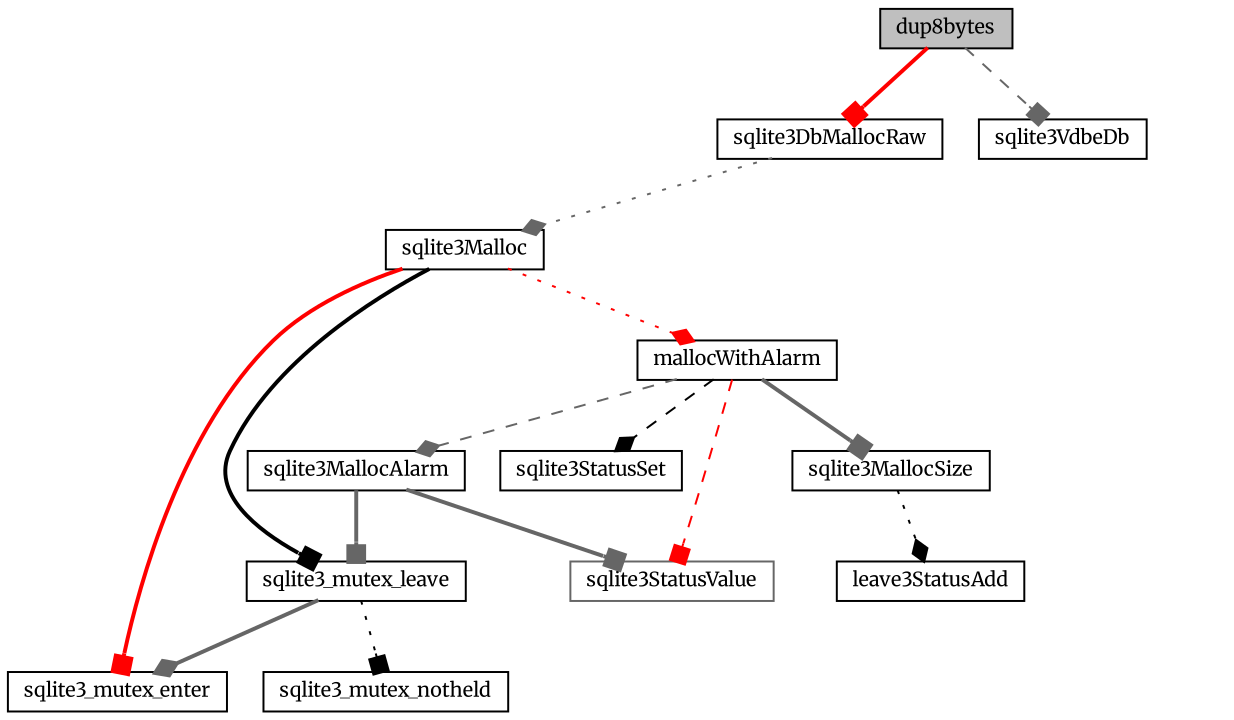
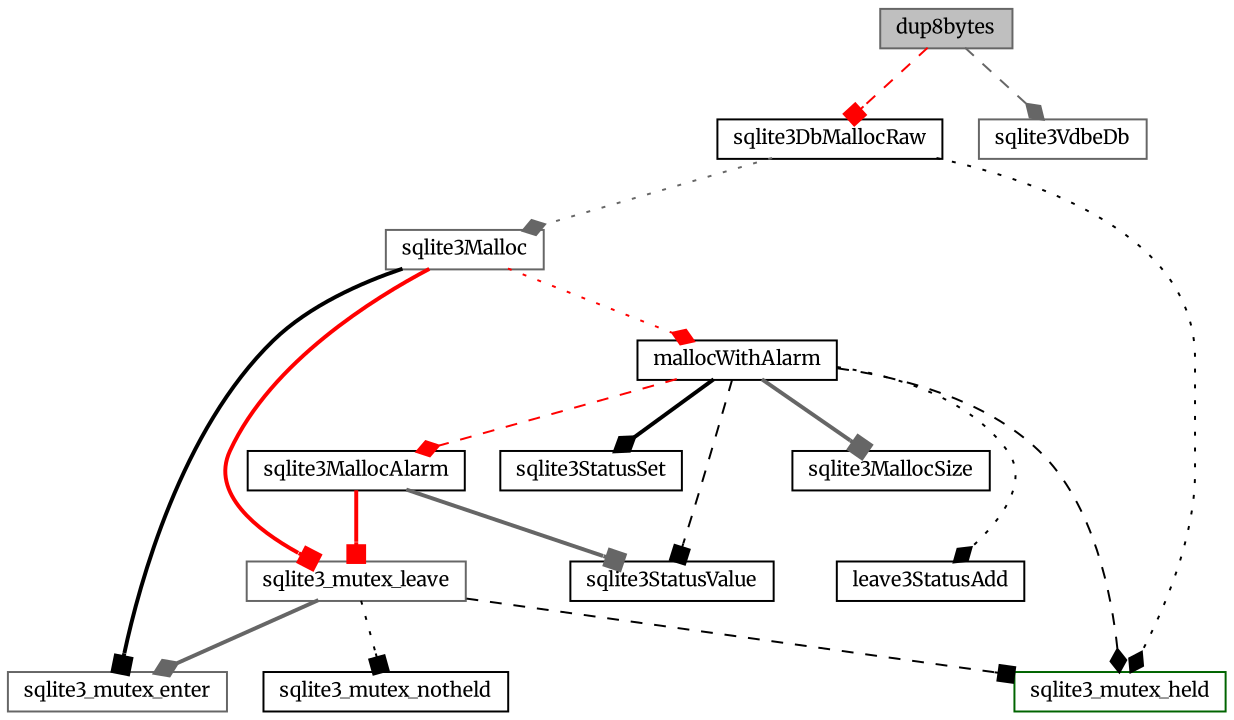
node "dup8bytes": color black -> gray40
edge "dup8bytes" -> "sqlite3VdbeDb": arrowhead box -> diamond
edge "dup8bytes" -> "sqlite3DbMallocRaw": style bold -> dashed
node "sqlite3VdbeDb": color black -> gray40
node "sqlite3Malloc": color black -> gray40
edge "sqlite3Malloc" -> "sqlite3_mutex_leave": color black -> red
edge "mallocWithAlarm" -> "sqlite3StatusSet": style dashed -> bold
edge "mallocWithAlarm" -> "sqlite3MallocAlarm": color gray40 -> red
edge "sqlite3Malloc" -> "sqlite3_mutex_enter": color red -> black
edge "mallocWithAlarm" -> "sqlite3StatusValue": color red -> black
edge "sqlite3MallocSize" -> "leave3StatusAdd": now "mallocWithAlarm" -> "leave3StatusAdd"
edge "sqlite3MallocAlarm" -> "sqlite3_mutex_leave": color gray40 -> red
node "sqlite3_mutex_leave": color black -> gray40
node "sqlite3StatusValue": color gray40 -> black
node "sqlite3_mutex_enter": color black -> gray40
node "sqlite3_mutex_held": added
